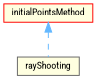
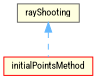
edge "rayShooting" -> "initialPointsMethod": reversed
